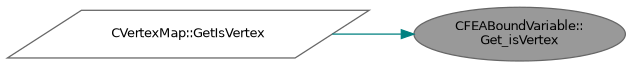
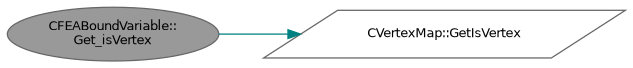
edge "CVertexMap::GetIsVertex" -> "CFEABoundVariable:: Get_isVertex": reversed
